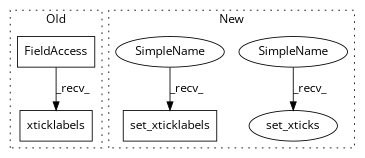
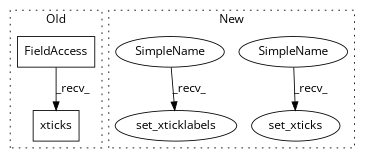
node "xticklabels": label "xticklabels" -> "xticks"
node "set_xticklabels": shape box -> ellipse
